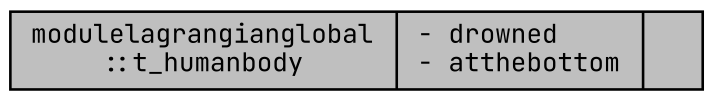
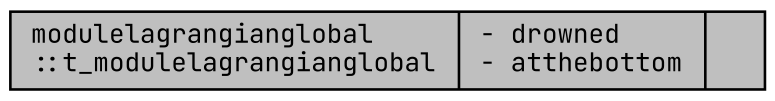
node "modulelagrangianglobal": text "::t_humanbody" -> "::t_modulelagrangianglobal"
